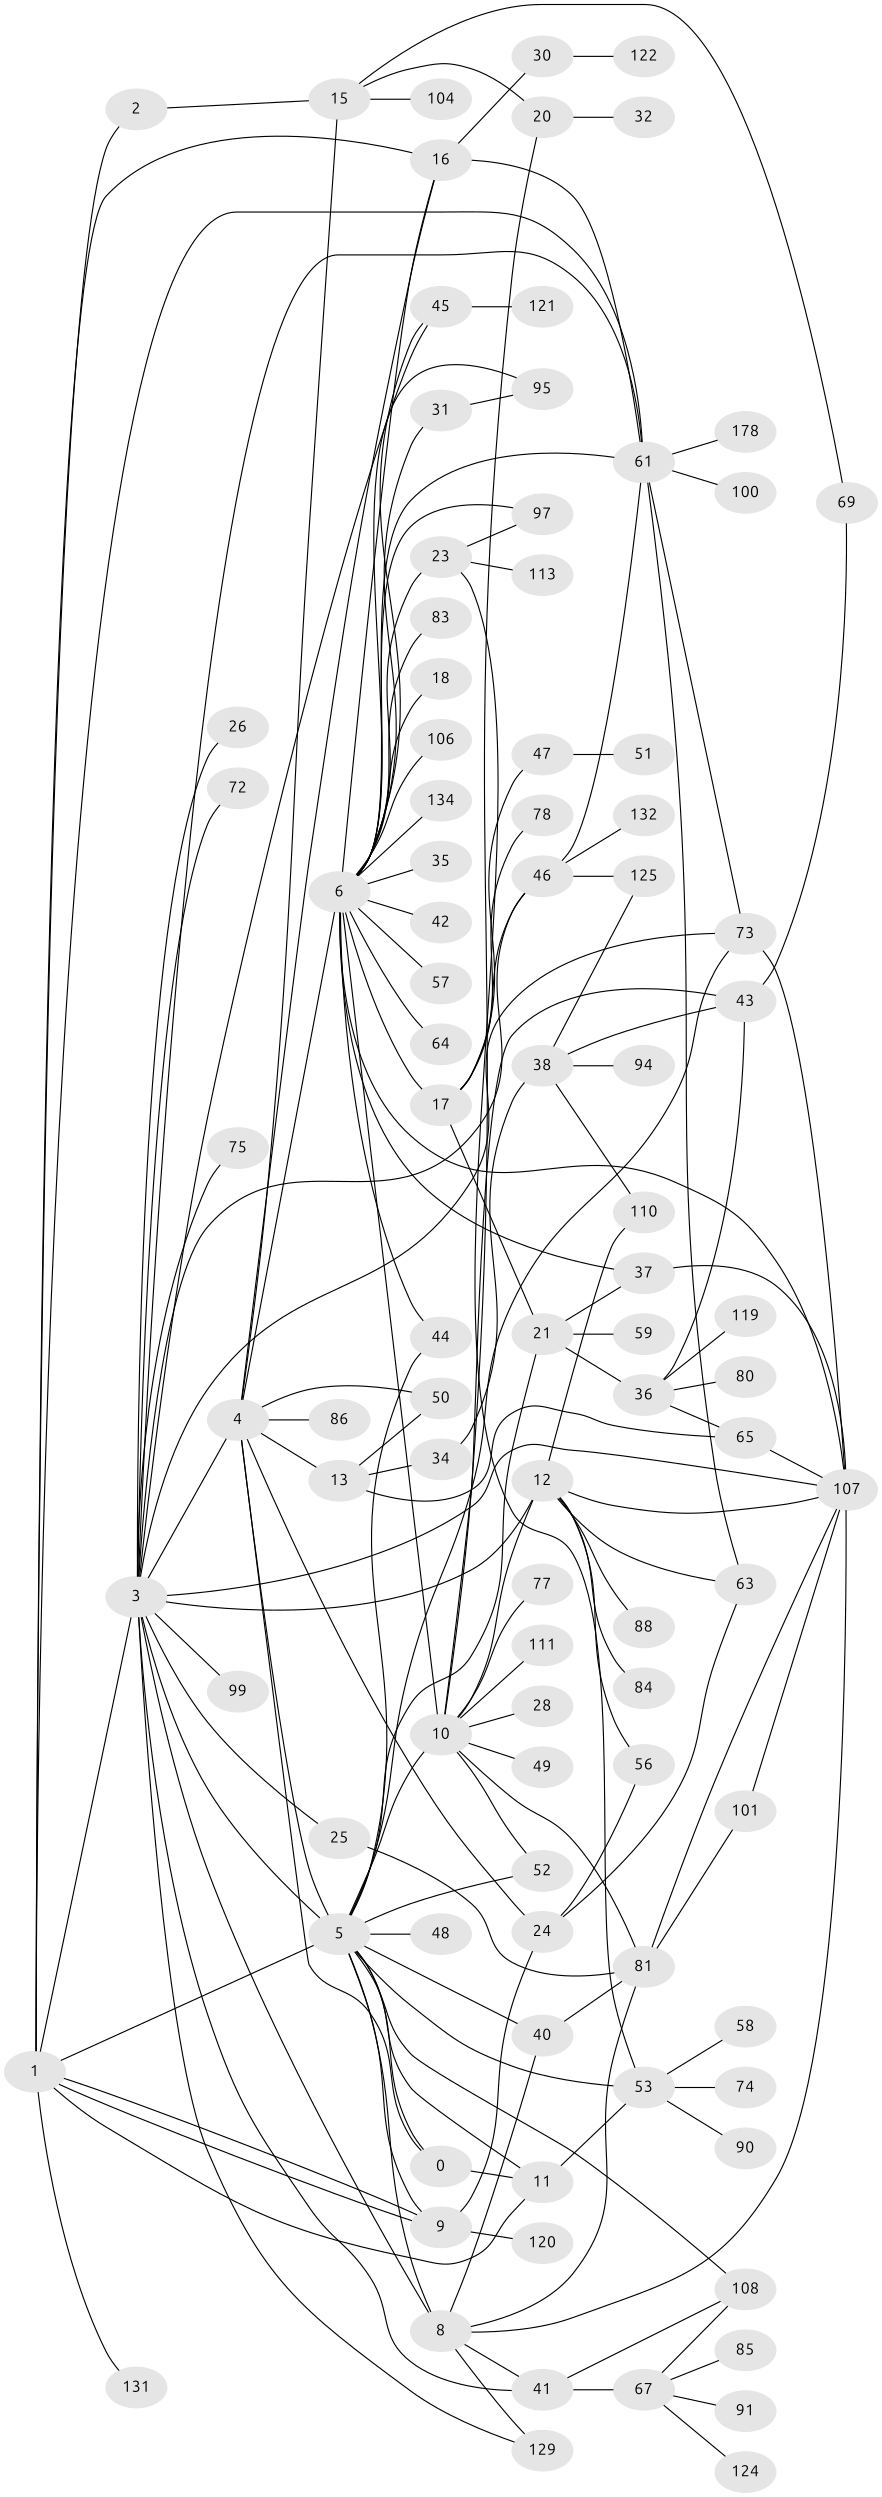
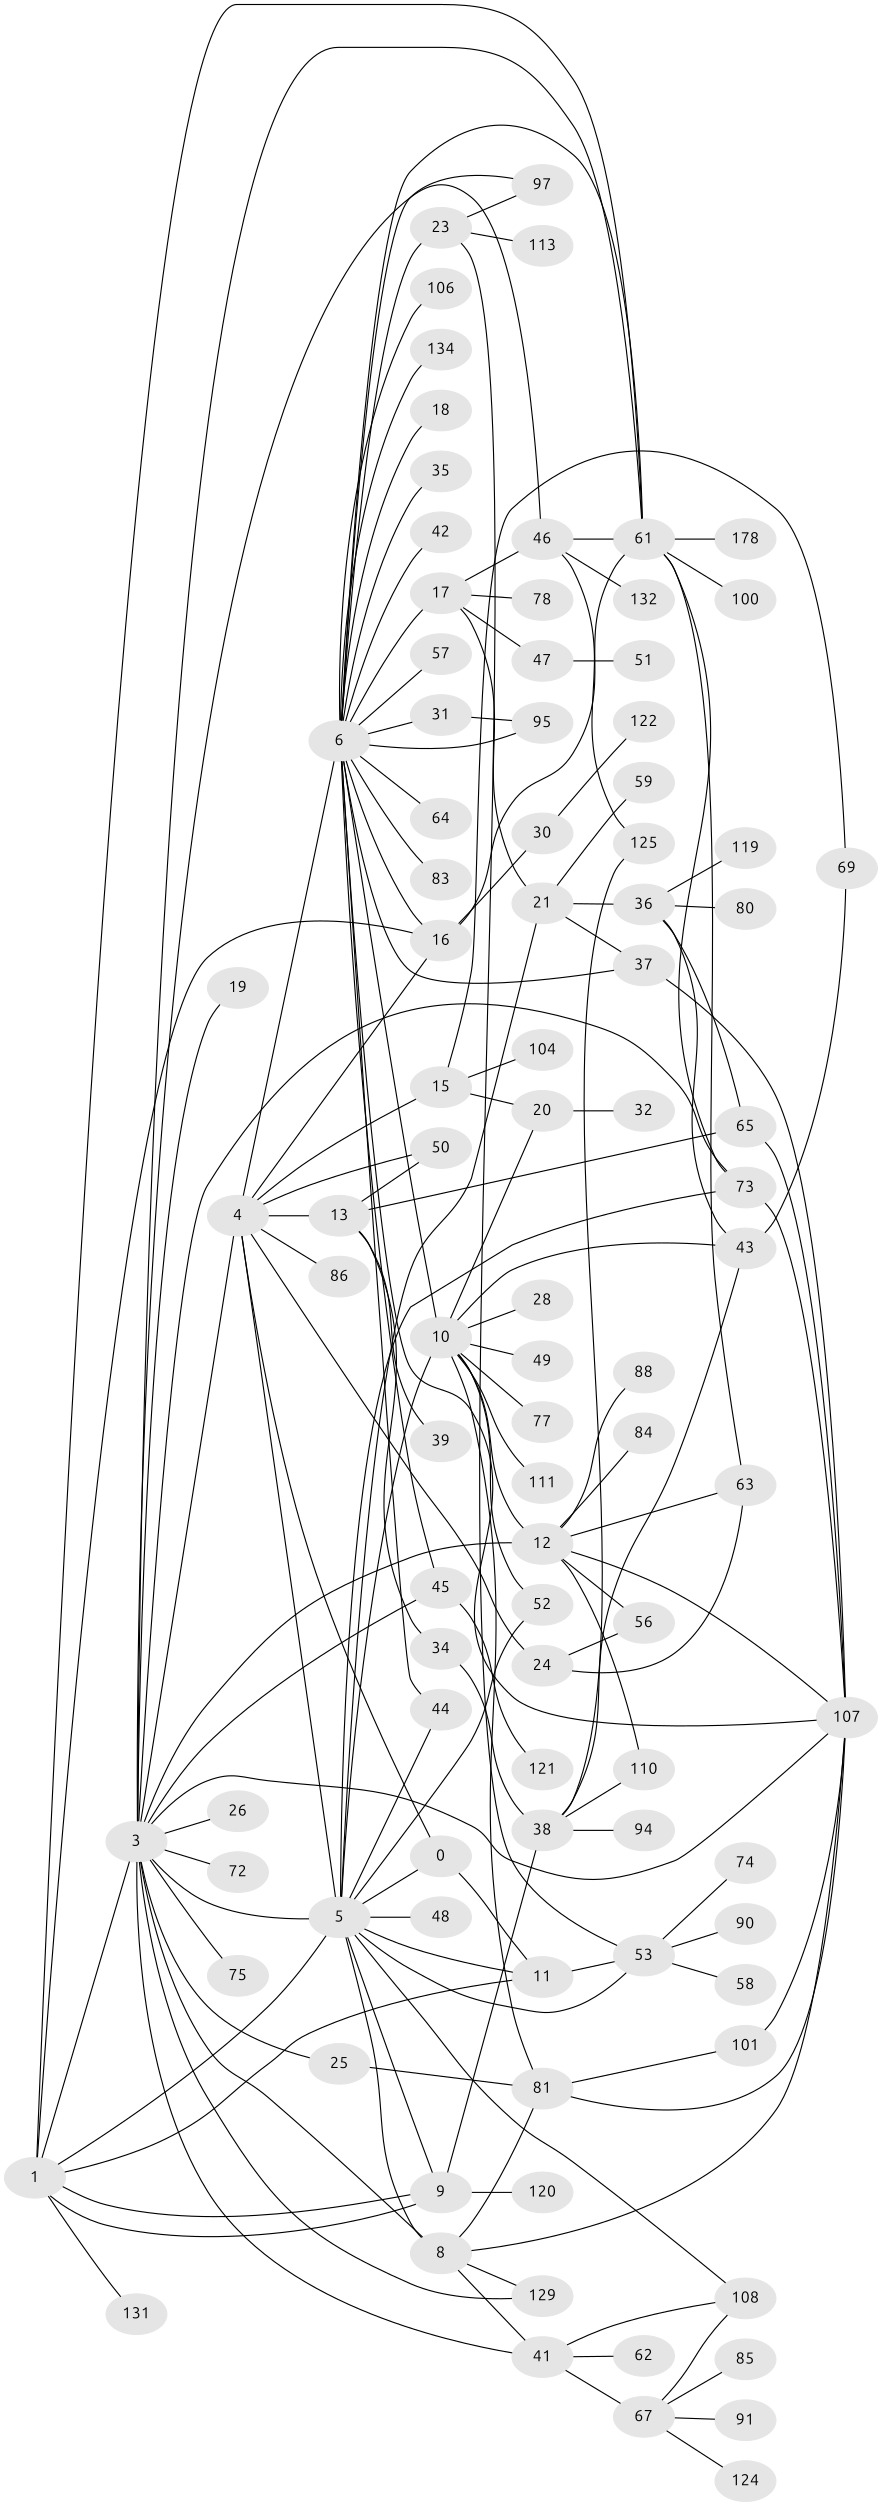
node "2": removed
node "39": added
node "99": label "99" -> "19"
node "40": removed
edge "24" -- "9": now "38" -- "9"
node "62": added
